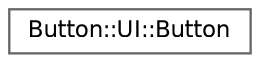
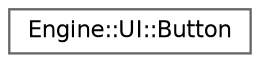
node "Button::UI::Button": label "Button::UI::Button" -> "Engine::UI::Button"
